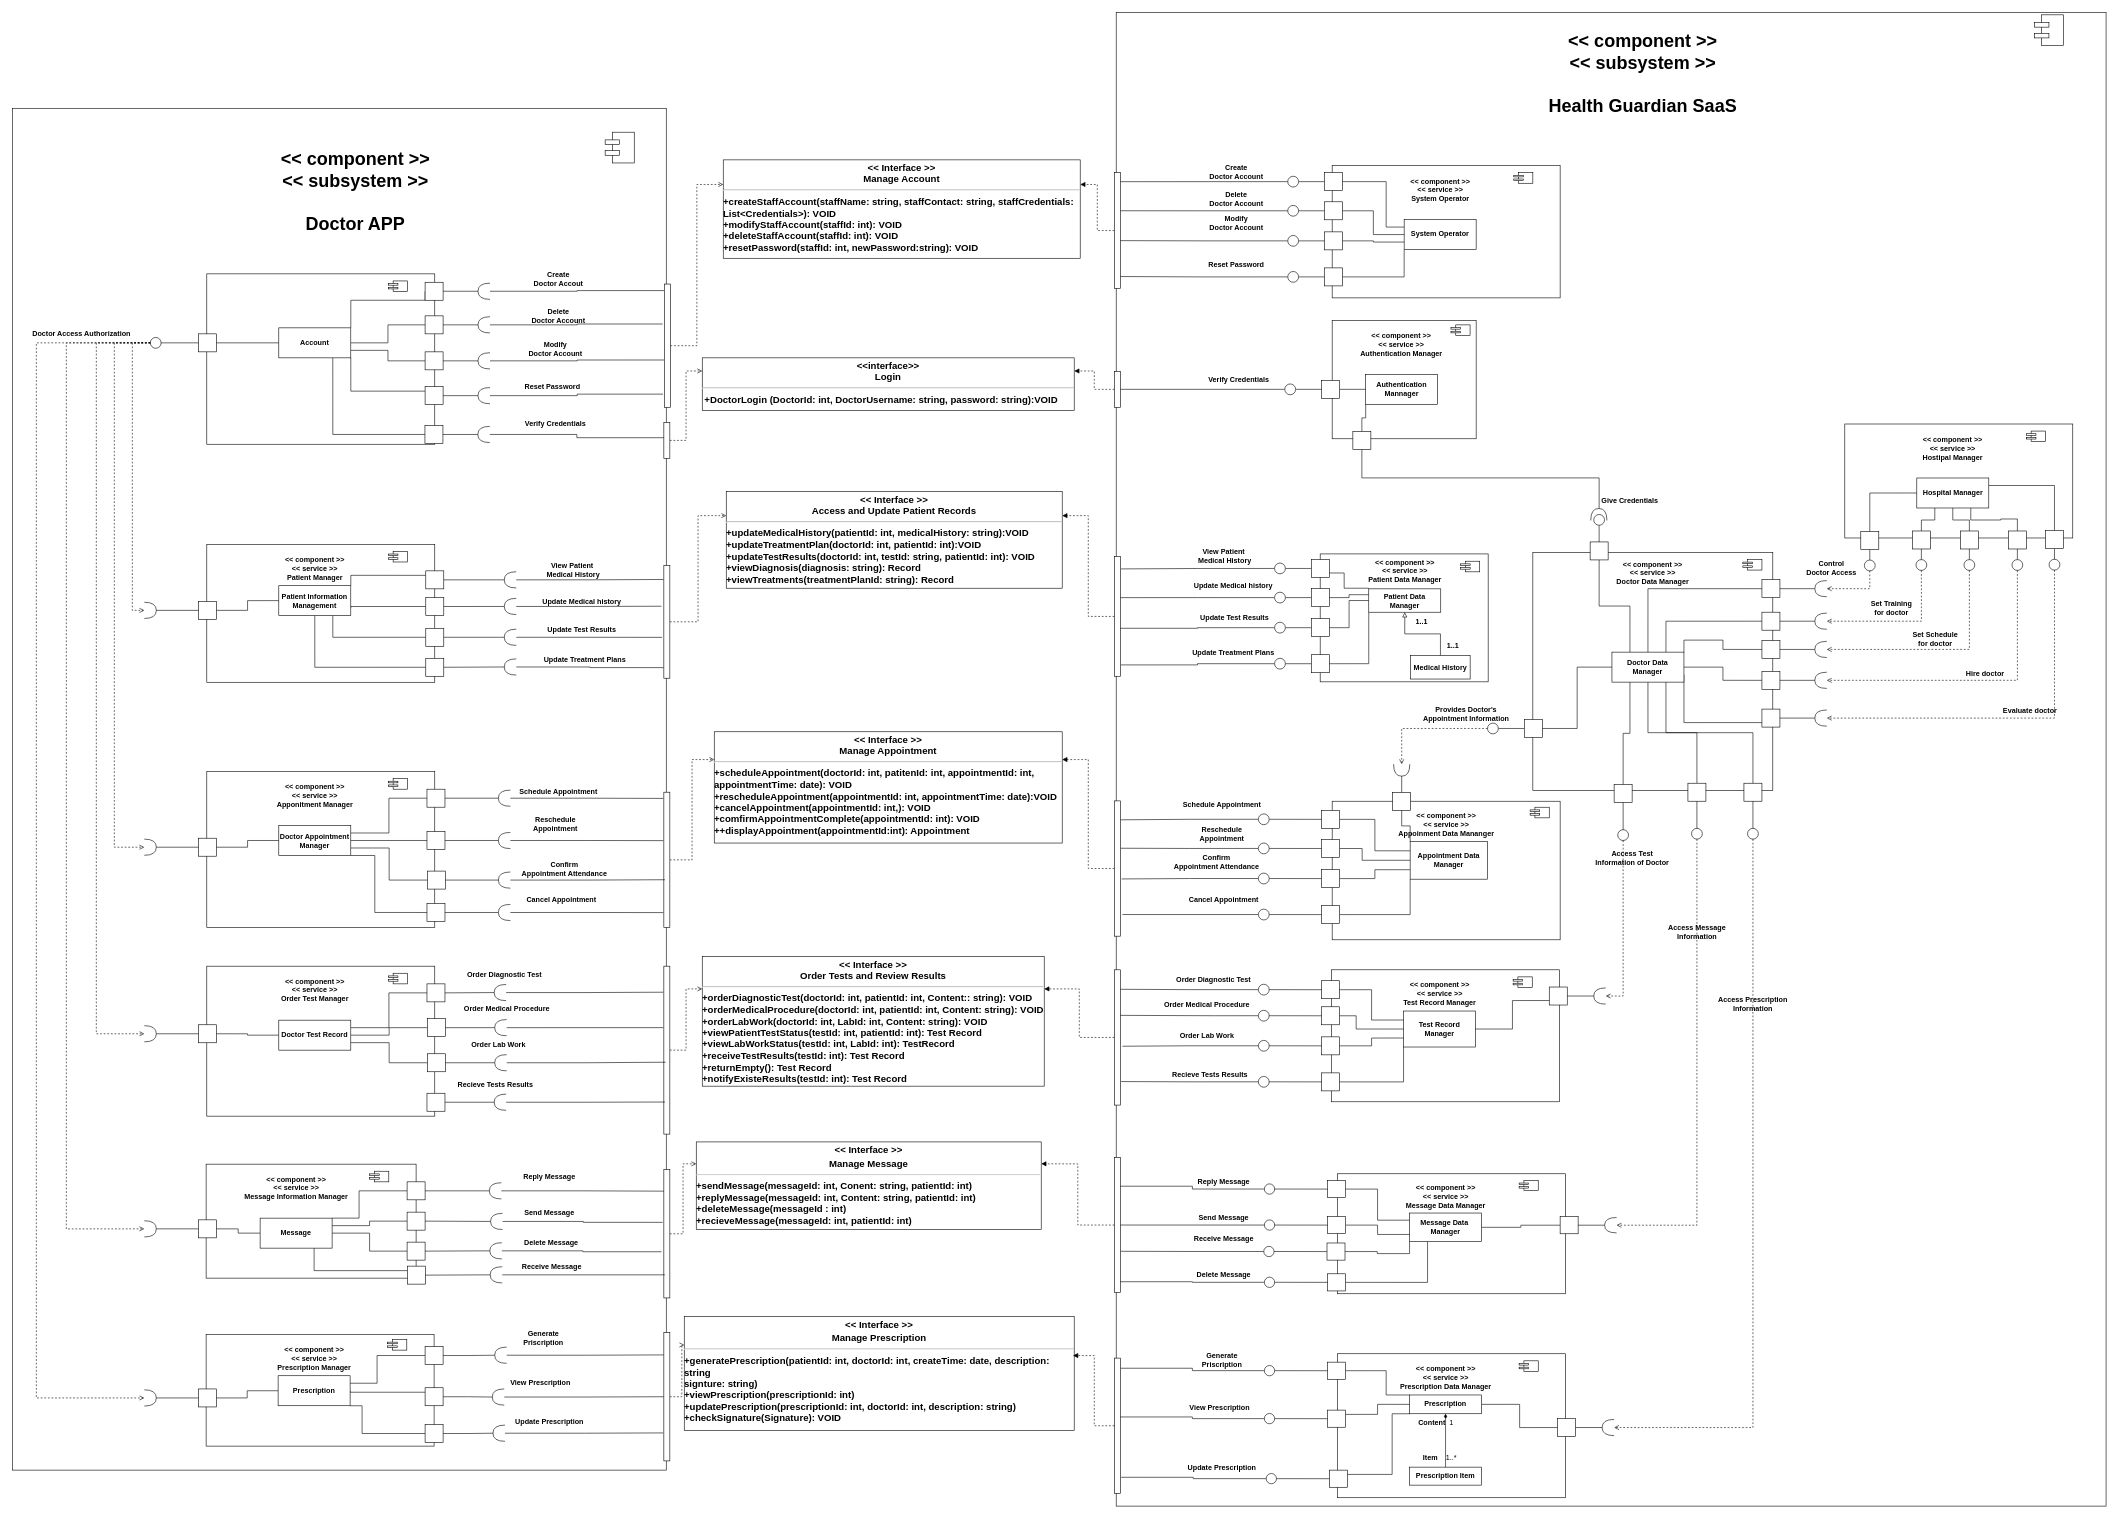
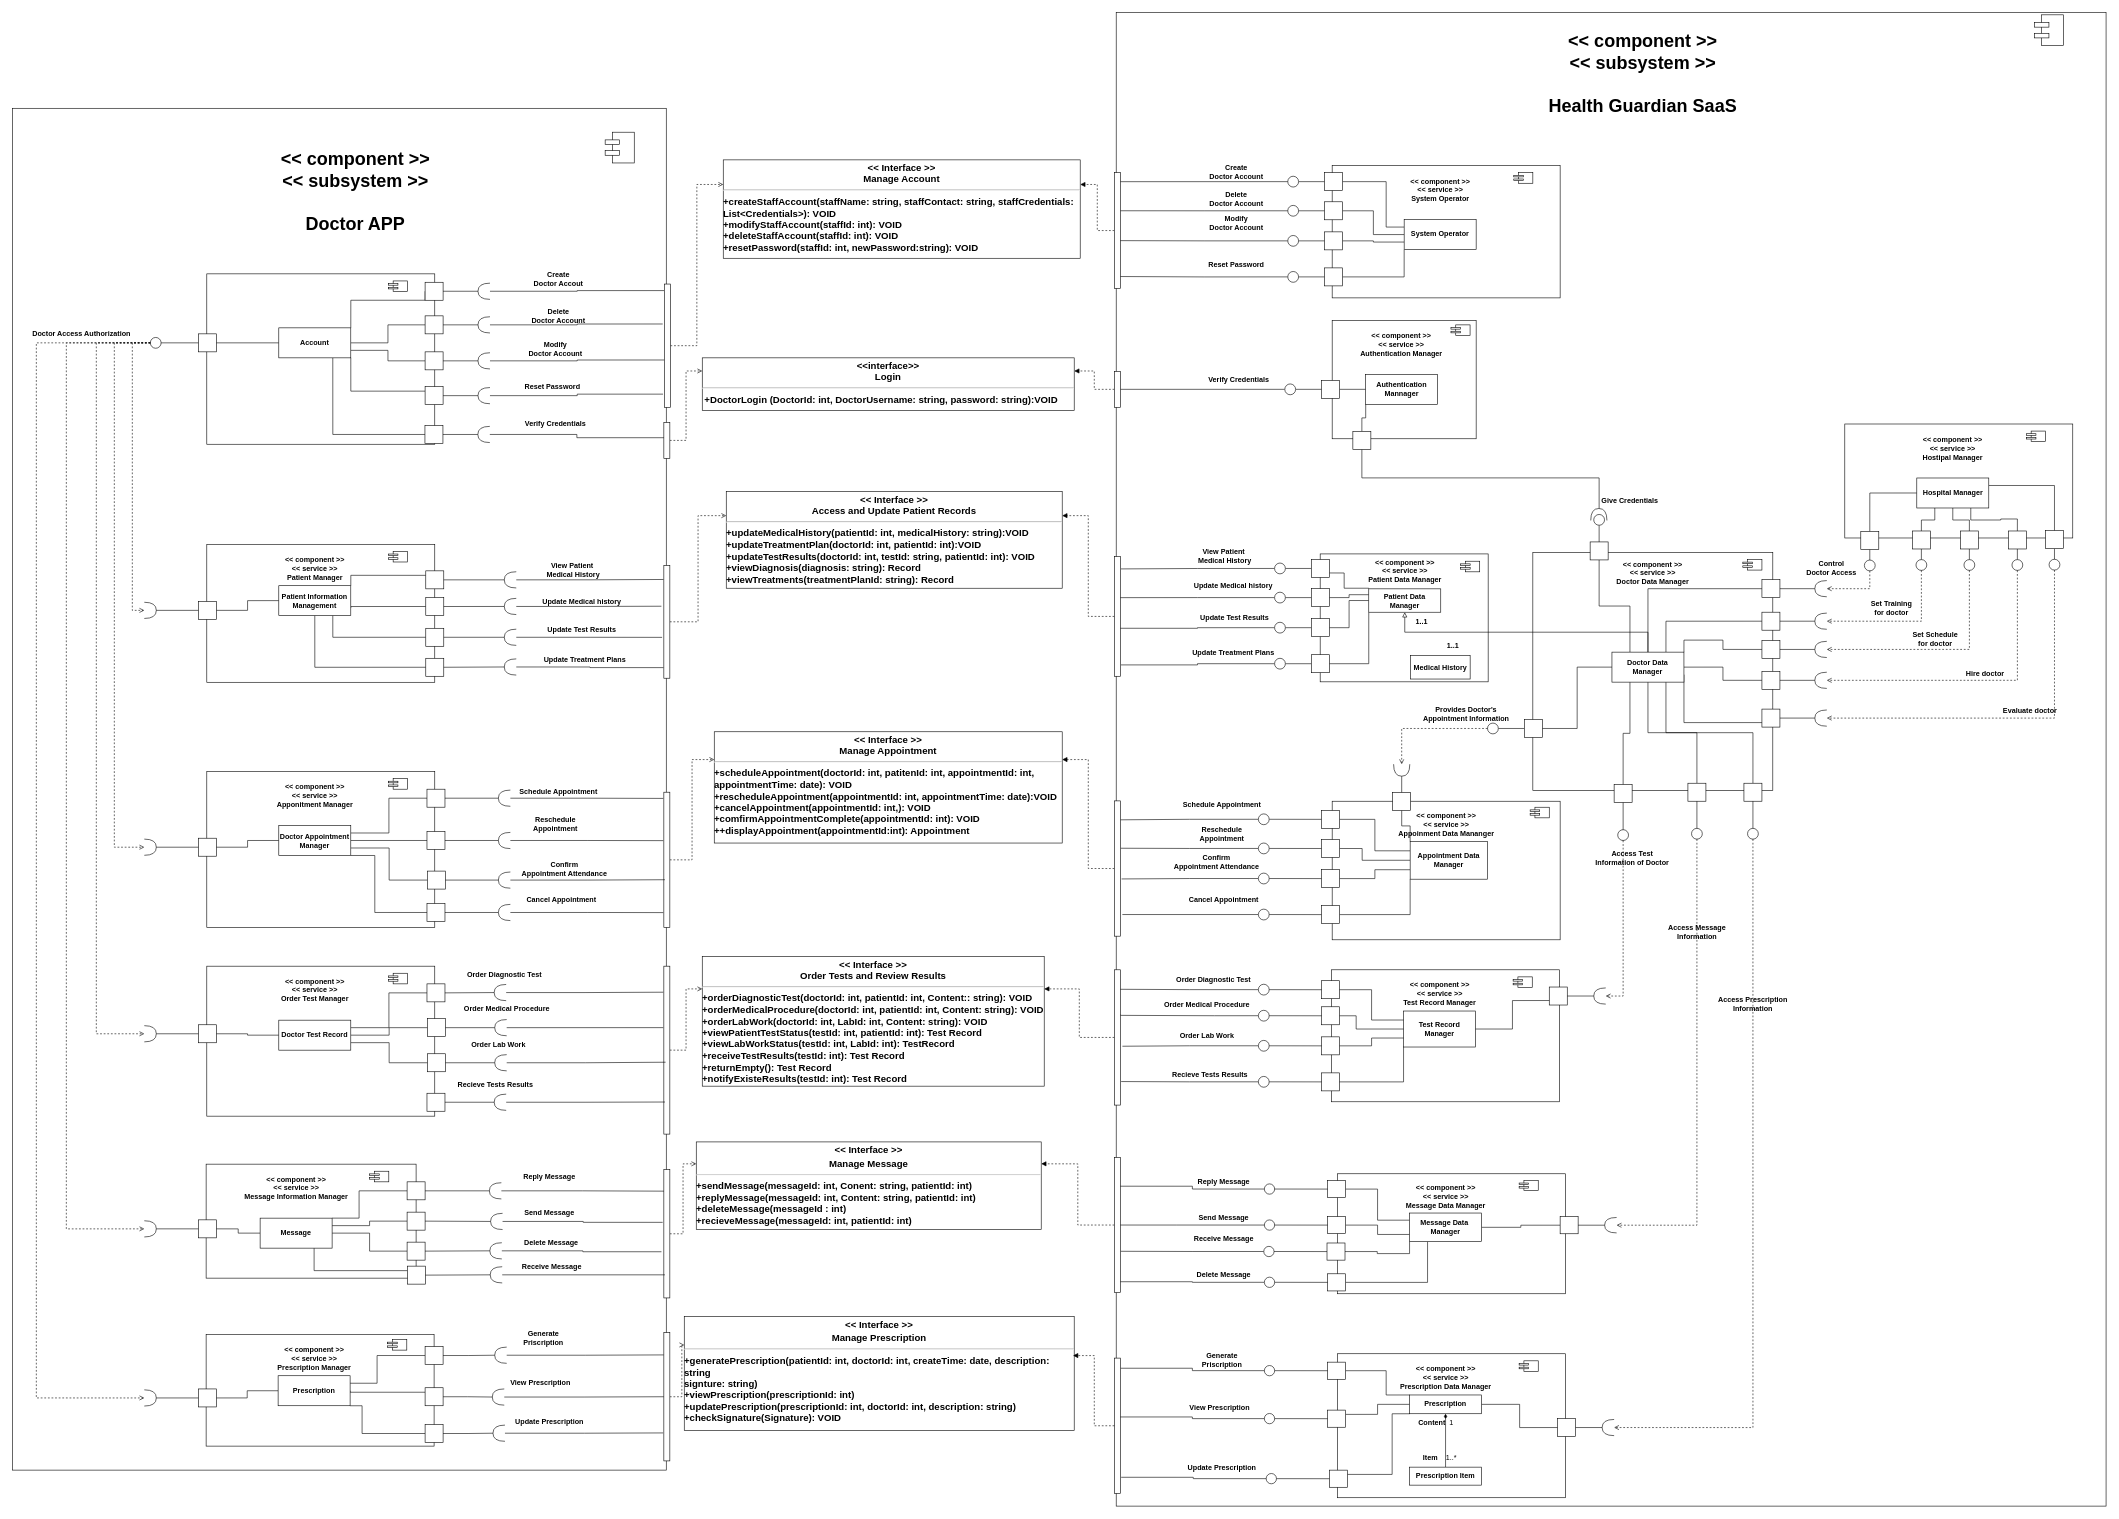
edge "Medical History" -> "Patient Data Manager": now "Doctor Data Manager" -> "Patient Data Manager"
